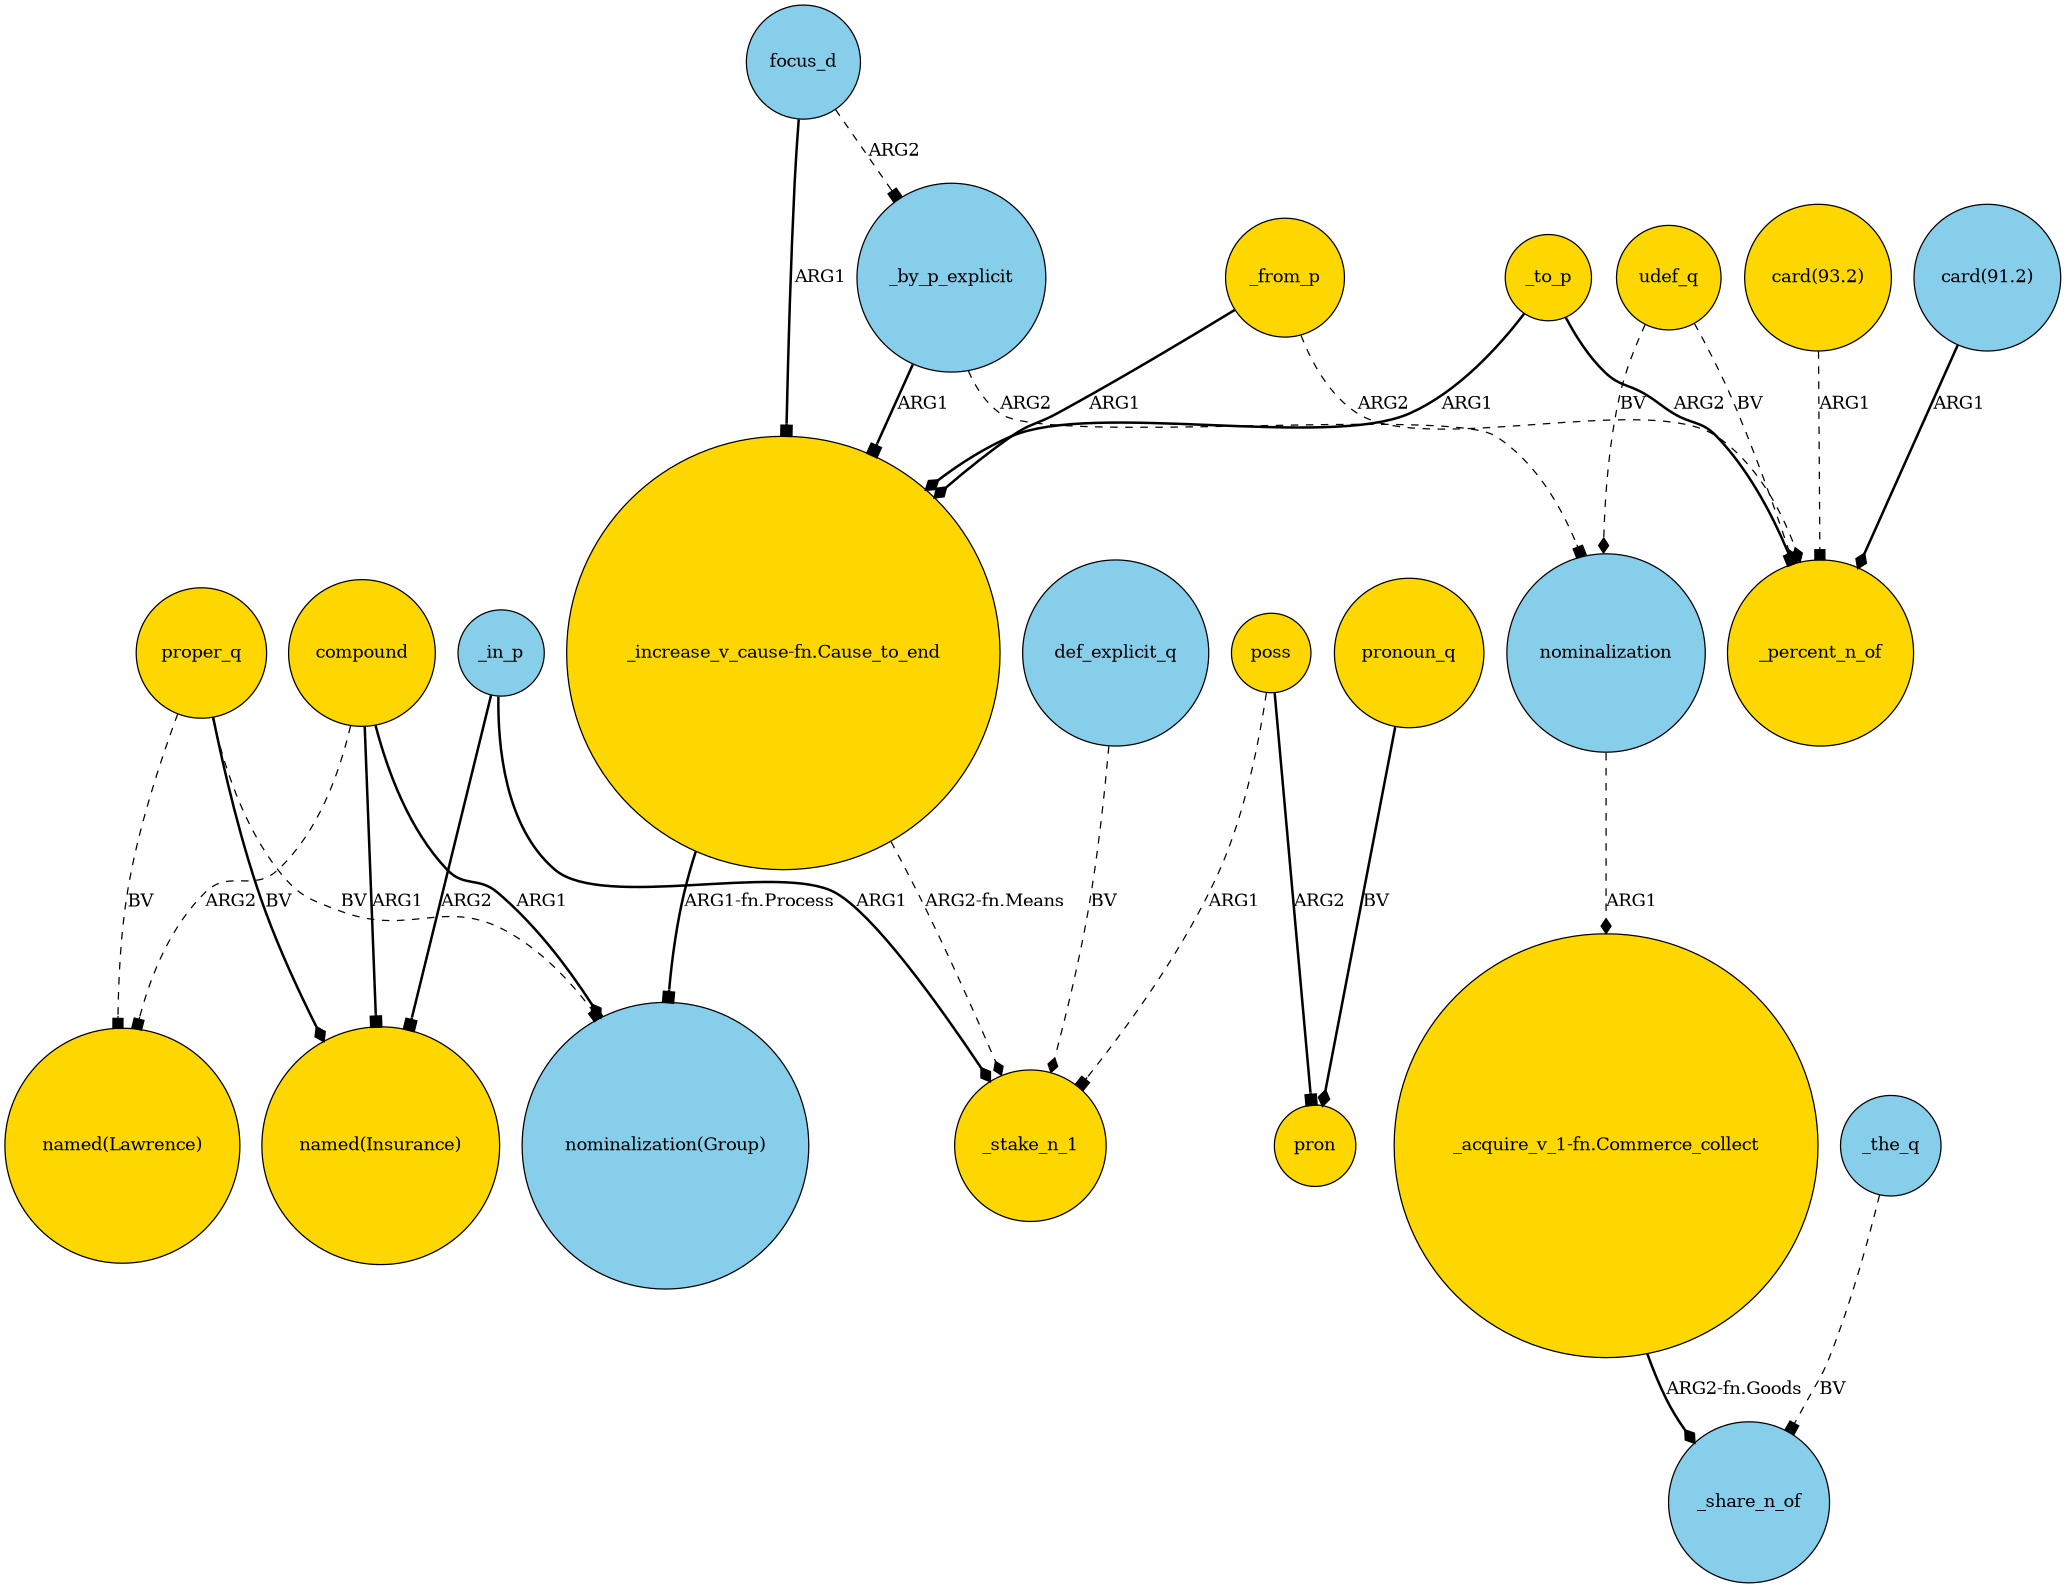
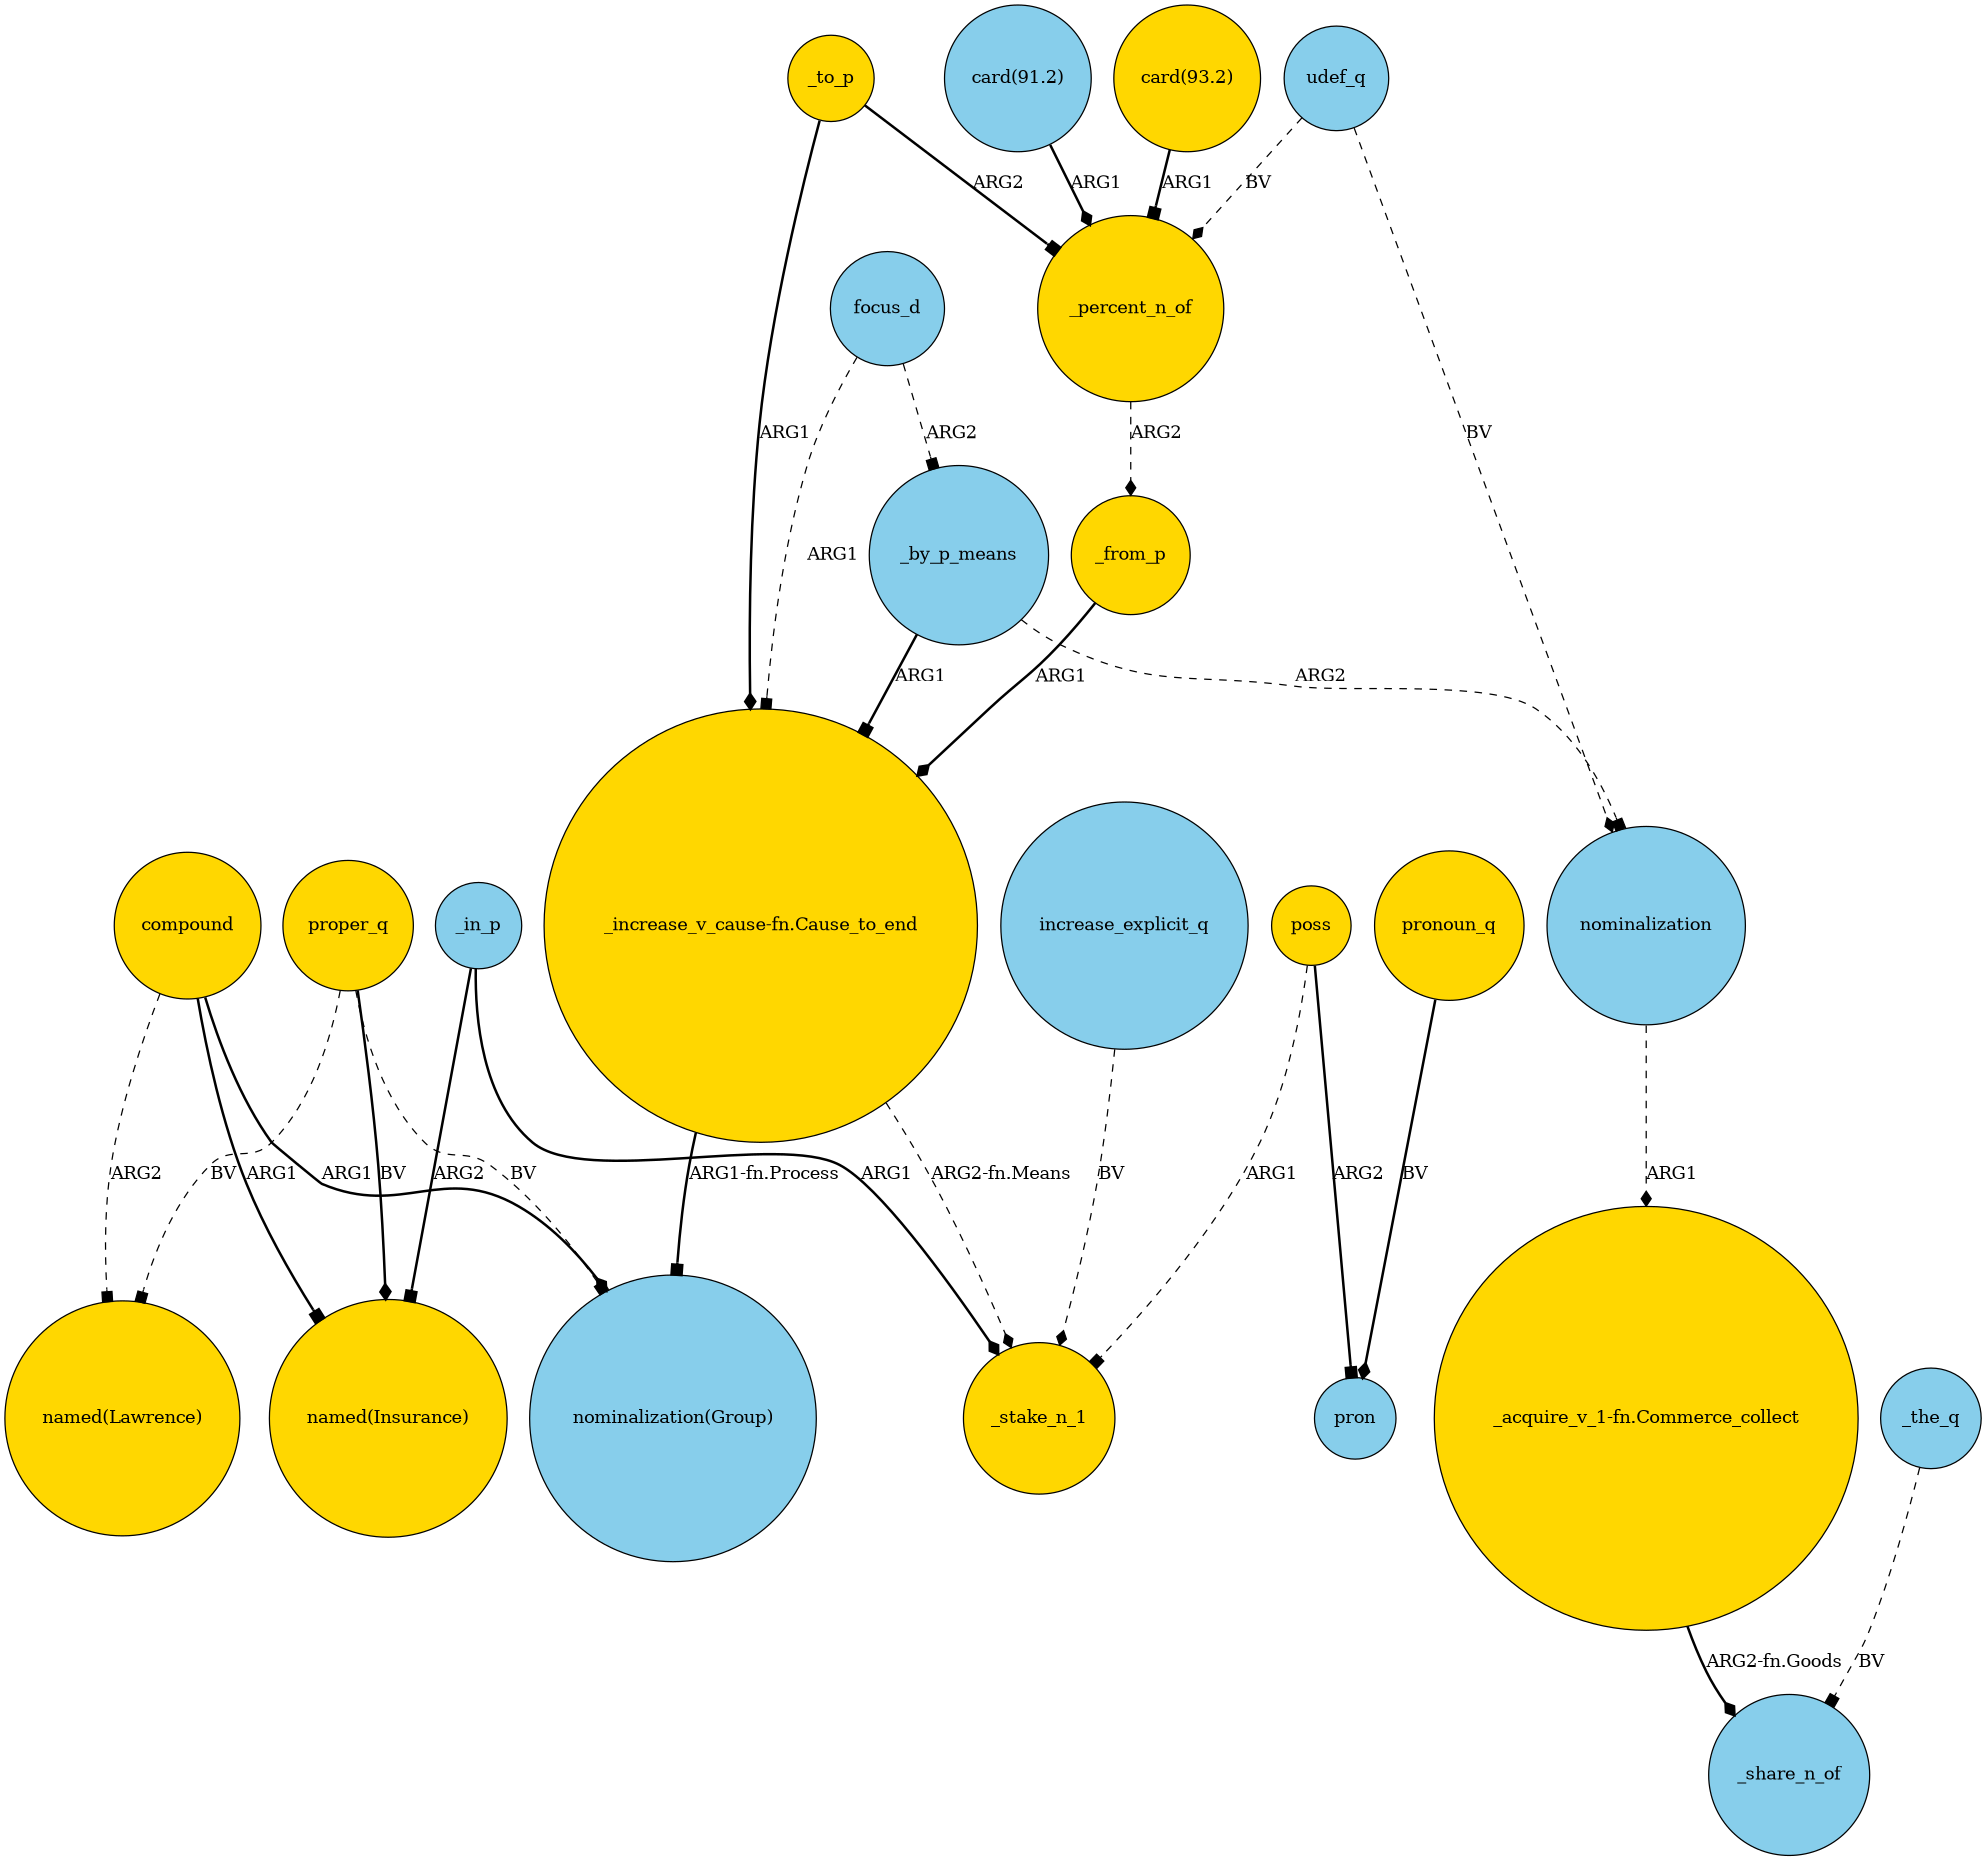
edge "focus_d" -> "_increase_v_cause-fn.Cause_to_end": style bold -> dashed
node "_by_p_explicit": label "_by_p_explicit" -> "_by_p_means"
node "udef_q": fillcolor gold -> skyblue
edge "_from_p" -> "_percent_n_of": reversed
edge "card(93.2)" -> "_percent_n_of": style dashed -> bold
node "def_explicit_q": label "def_explicit_q" -> "increase_explicit_q"
node "pron": fillcolor gold -> skyblue
